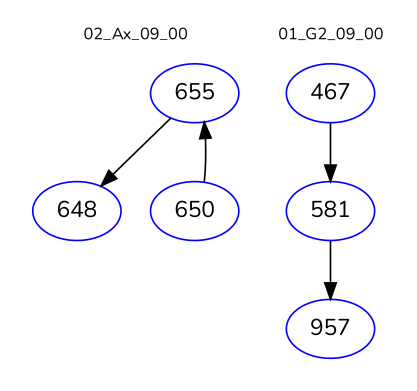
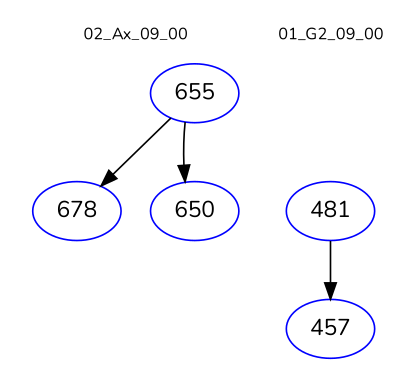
node "467": removed
edge "650" -> "655": reversed
node "648": label "648" -> "678"
node "581": label "581" -> "481"
node "957": label "957" -> "457"
